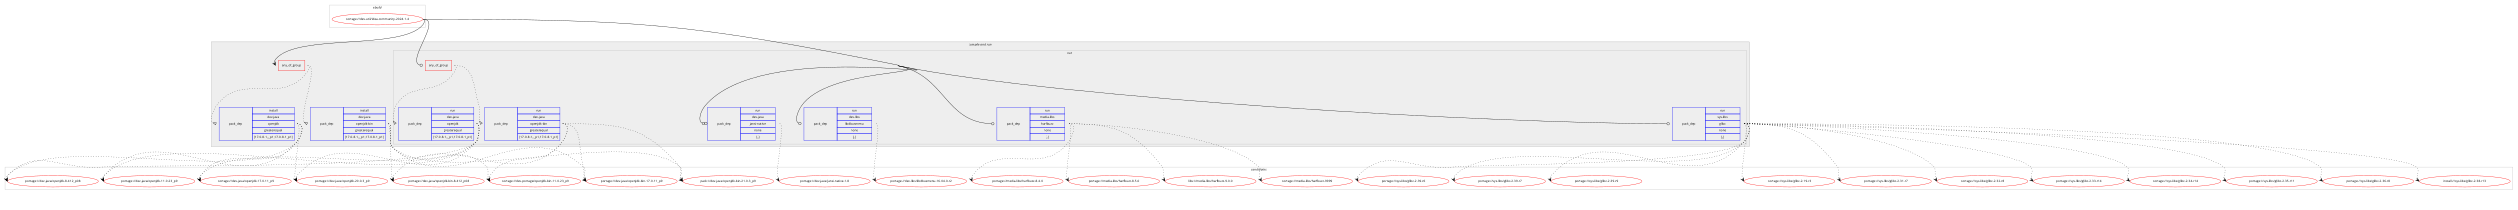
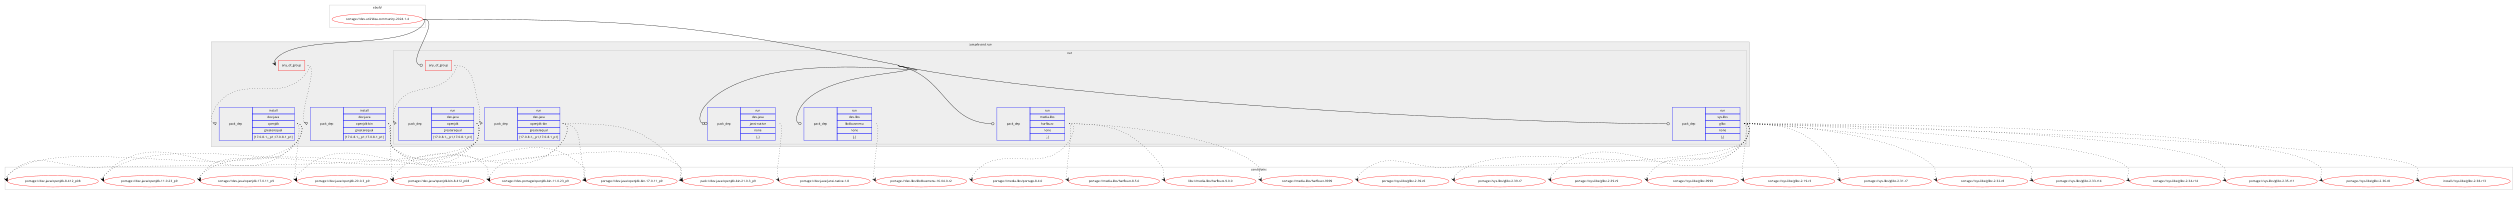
node "portage://media-libs/harfbuzz-8.4.0": label "portage://media-libs/harfbuzz-8.4.0" -> "portage://media-libs/portage-8.4.0"
node "portage://sys-libs/glibc-9999": added
